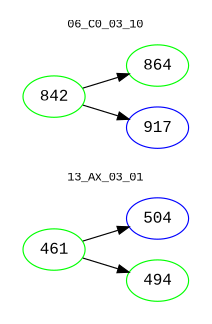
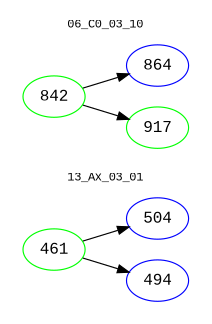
node "864": color green -> blue
node "917": color blue -> green
node "494": color green -> blue
